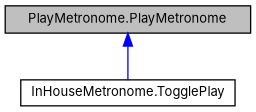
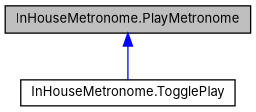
node "PlayMetronome.PlayMetronome": label "PlayMetronome.PlayMetronome" -> "InHouseMetronome.PlayMetronome"
